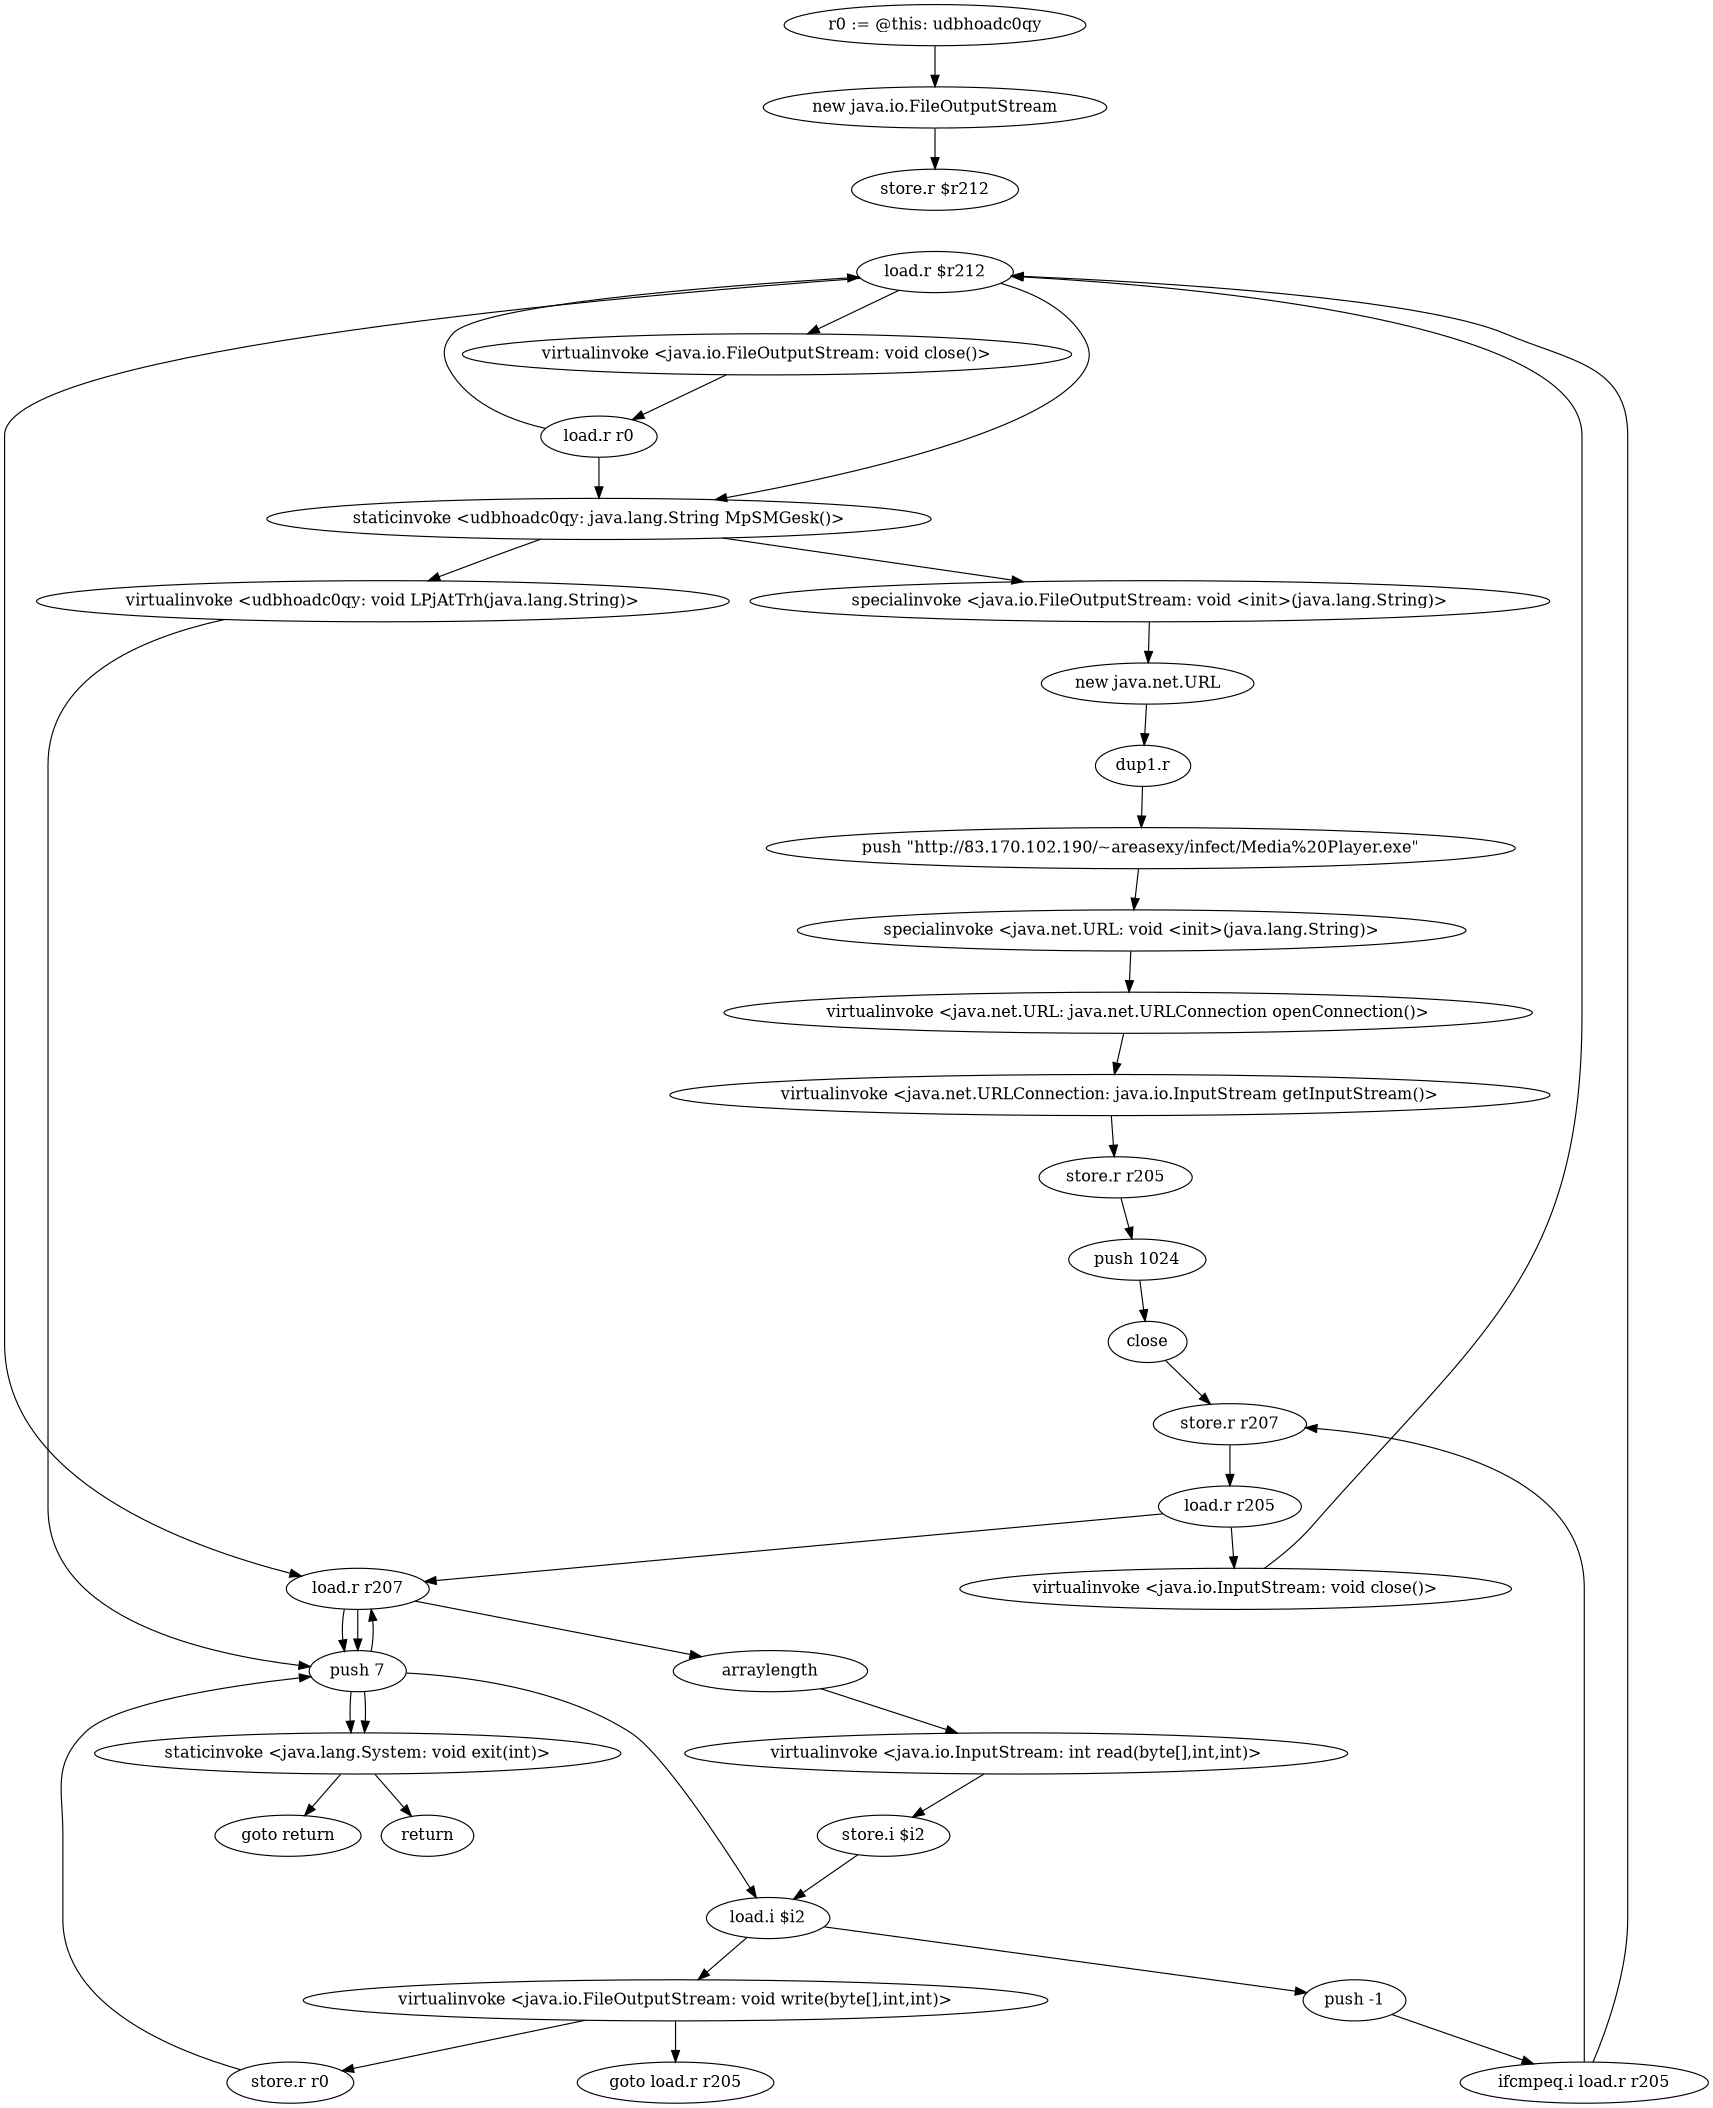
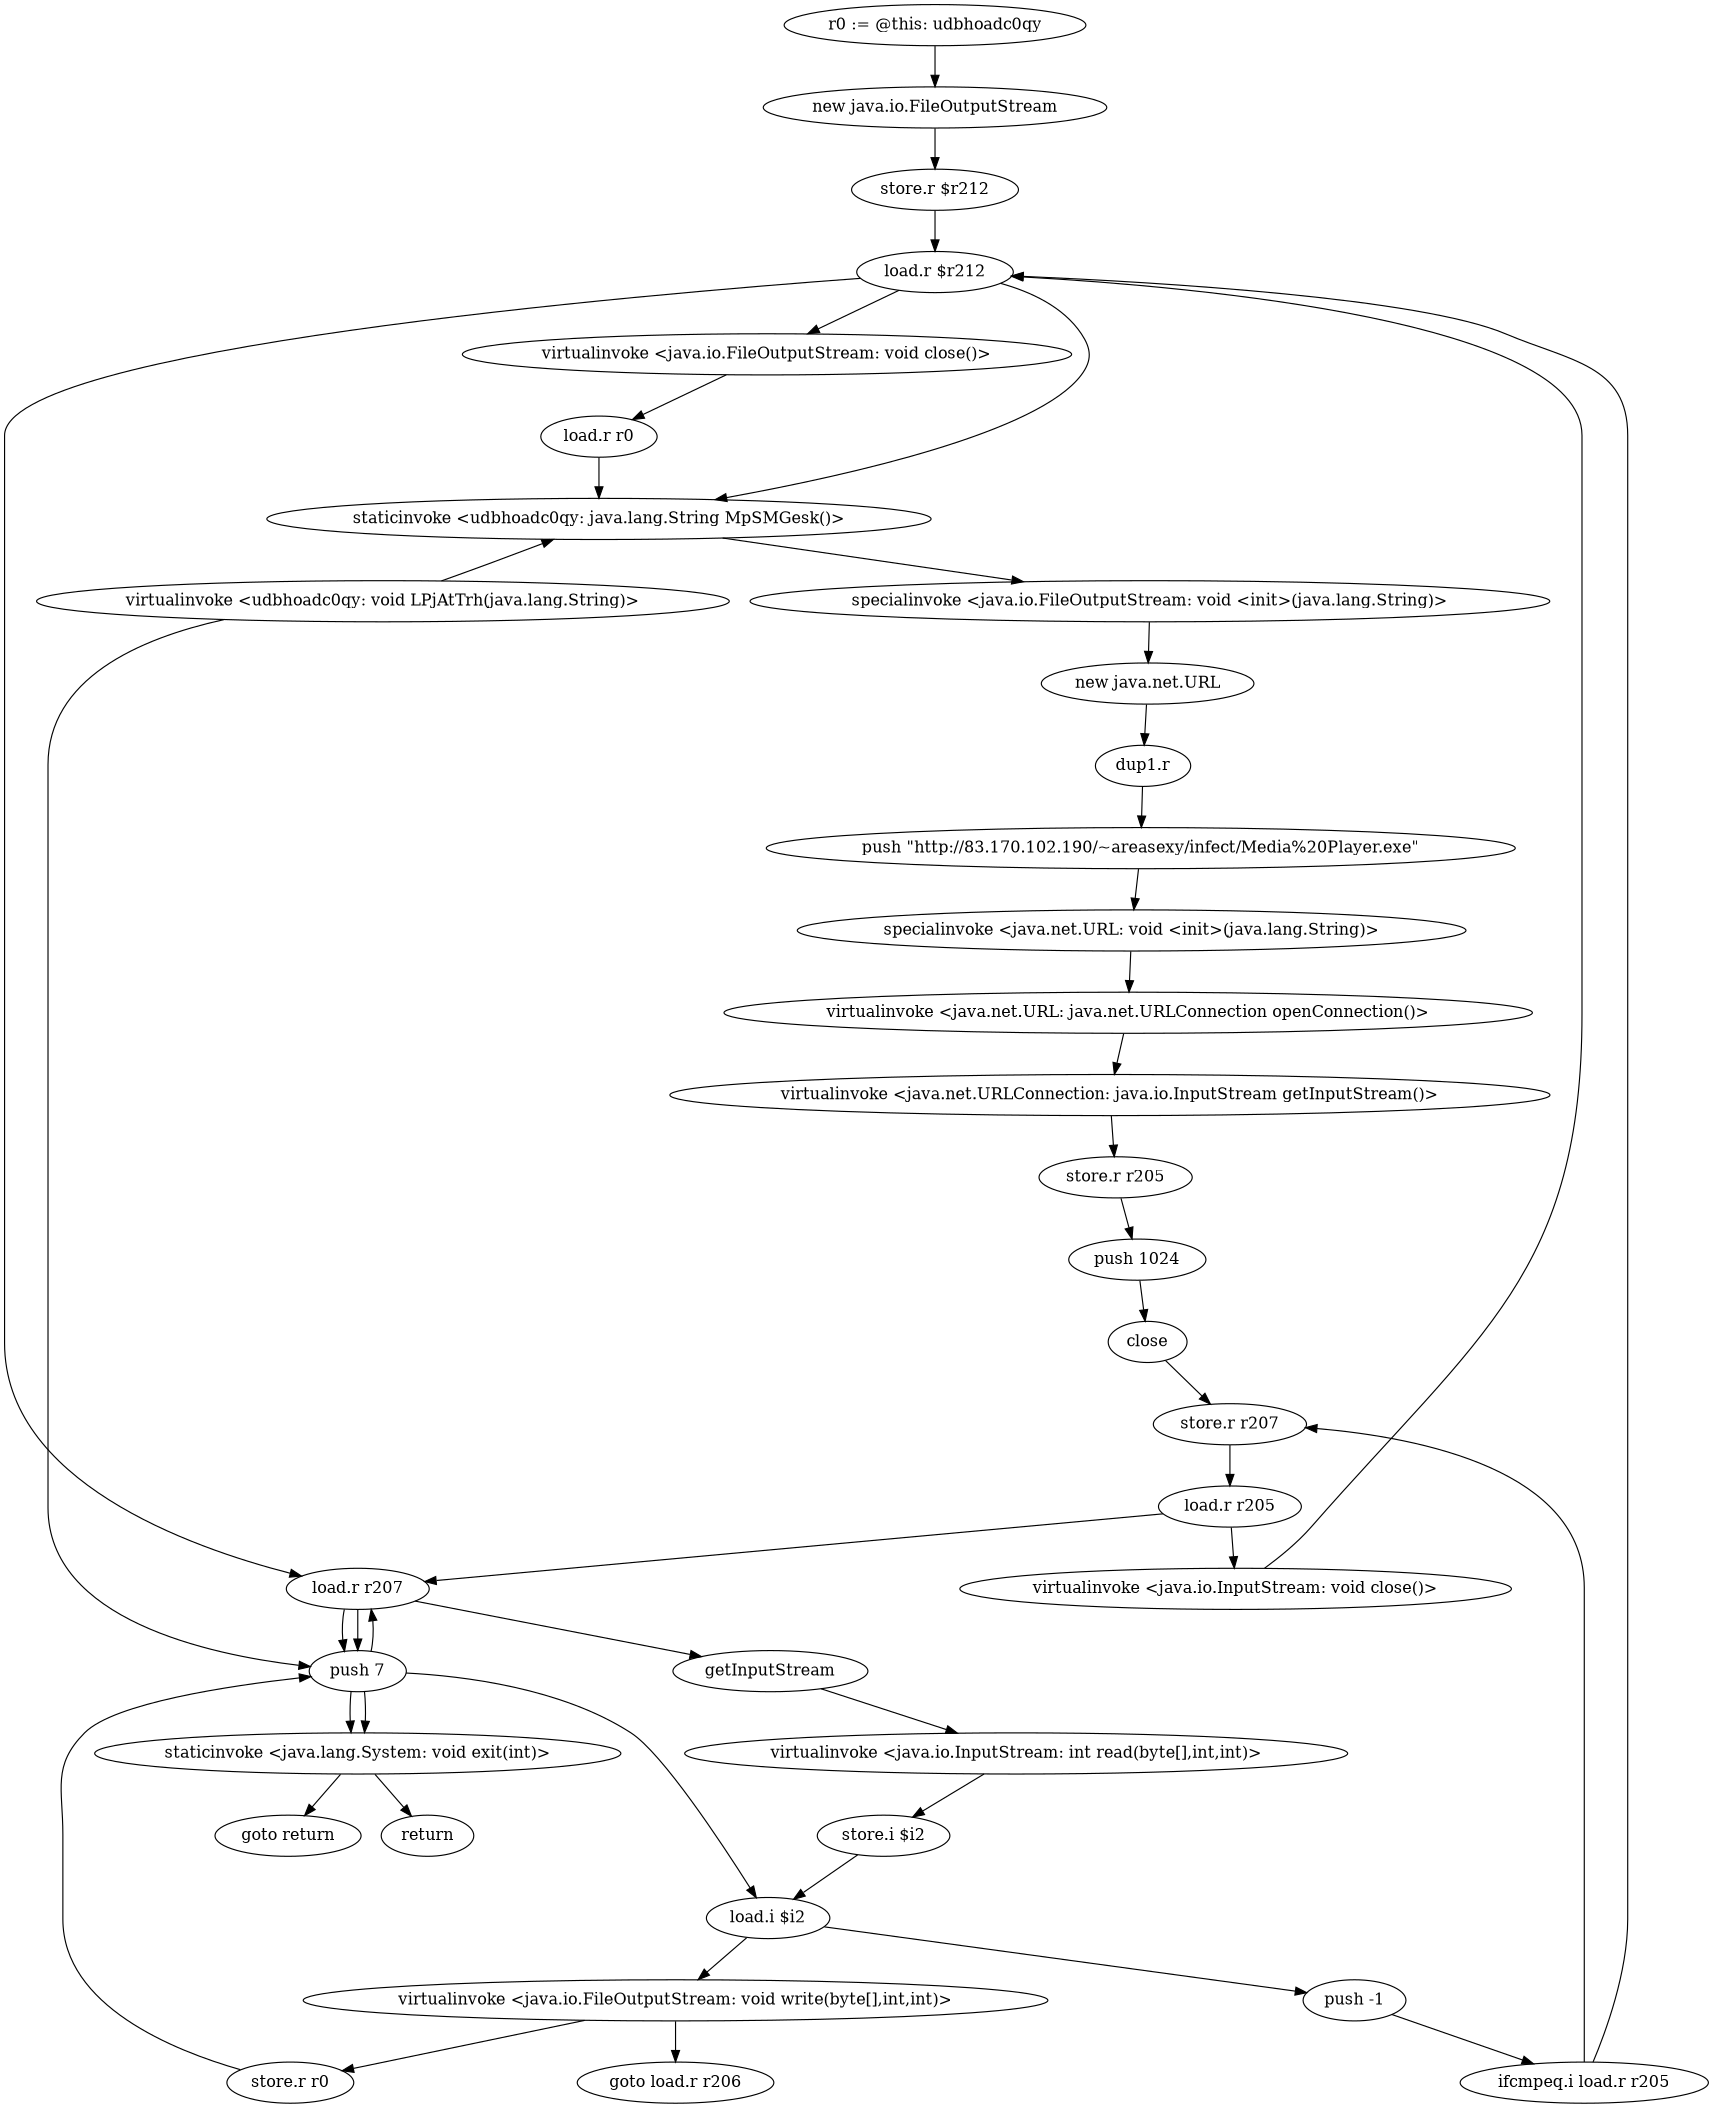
edge "load.r r0" -> "load.r $r212": now "store.r $r212" -> "load.r $r212"
edge "staticinvoke <udbhoadc0qy: java.lang.String MpSMGesk()>" -> "virtualinvoke <udbhoadc0qy: void LPjAtTrh(java.lang.String)>": reversed
node "arraylength": label "arraylength" -> "getInputStream"
node "goto load.r r205": label "goto load.r r205" -> "goto load.r r206"
